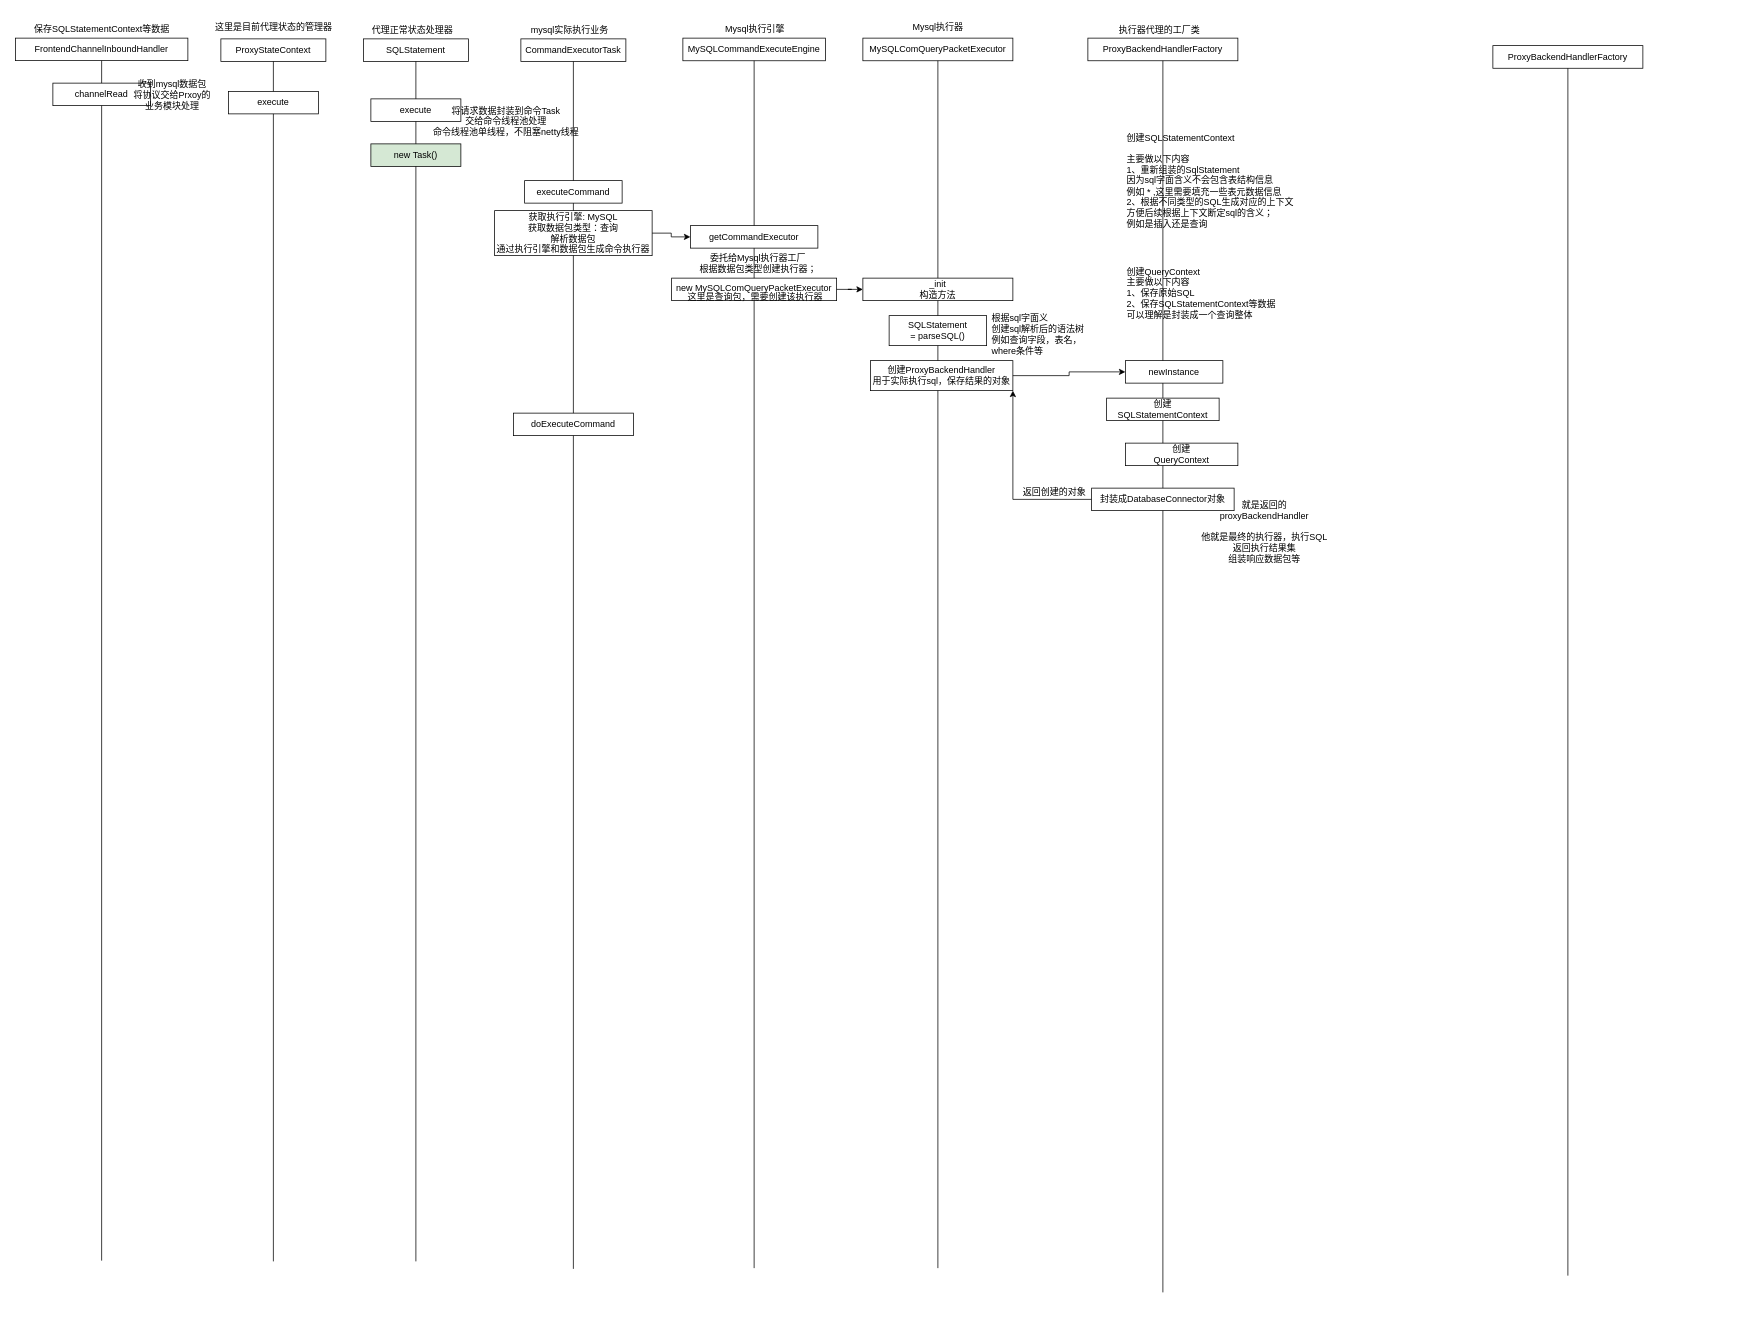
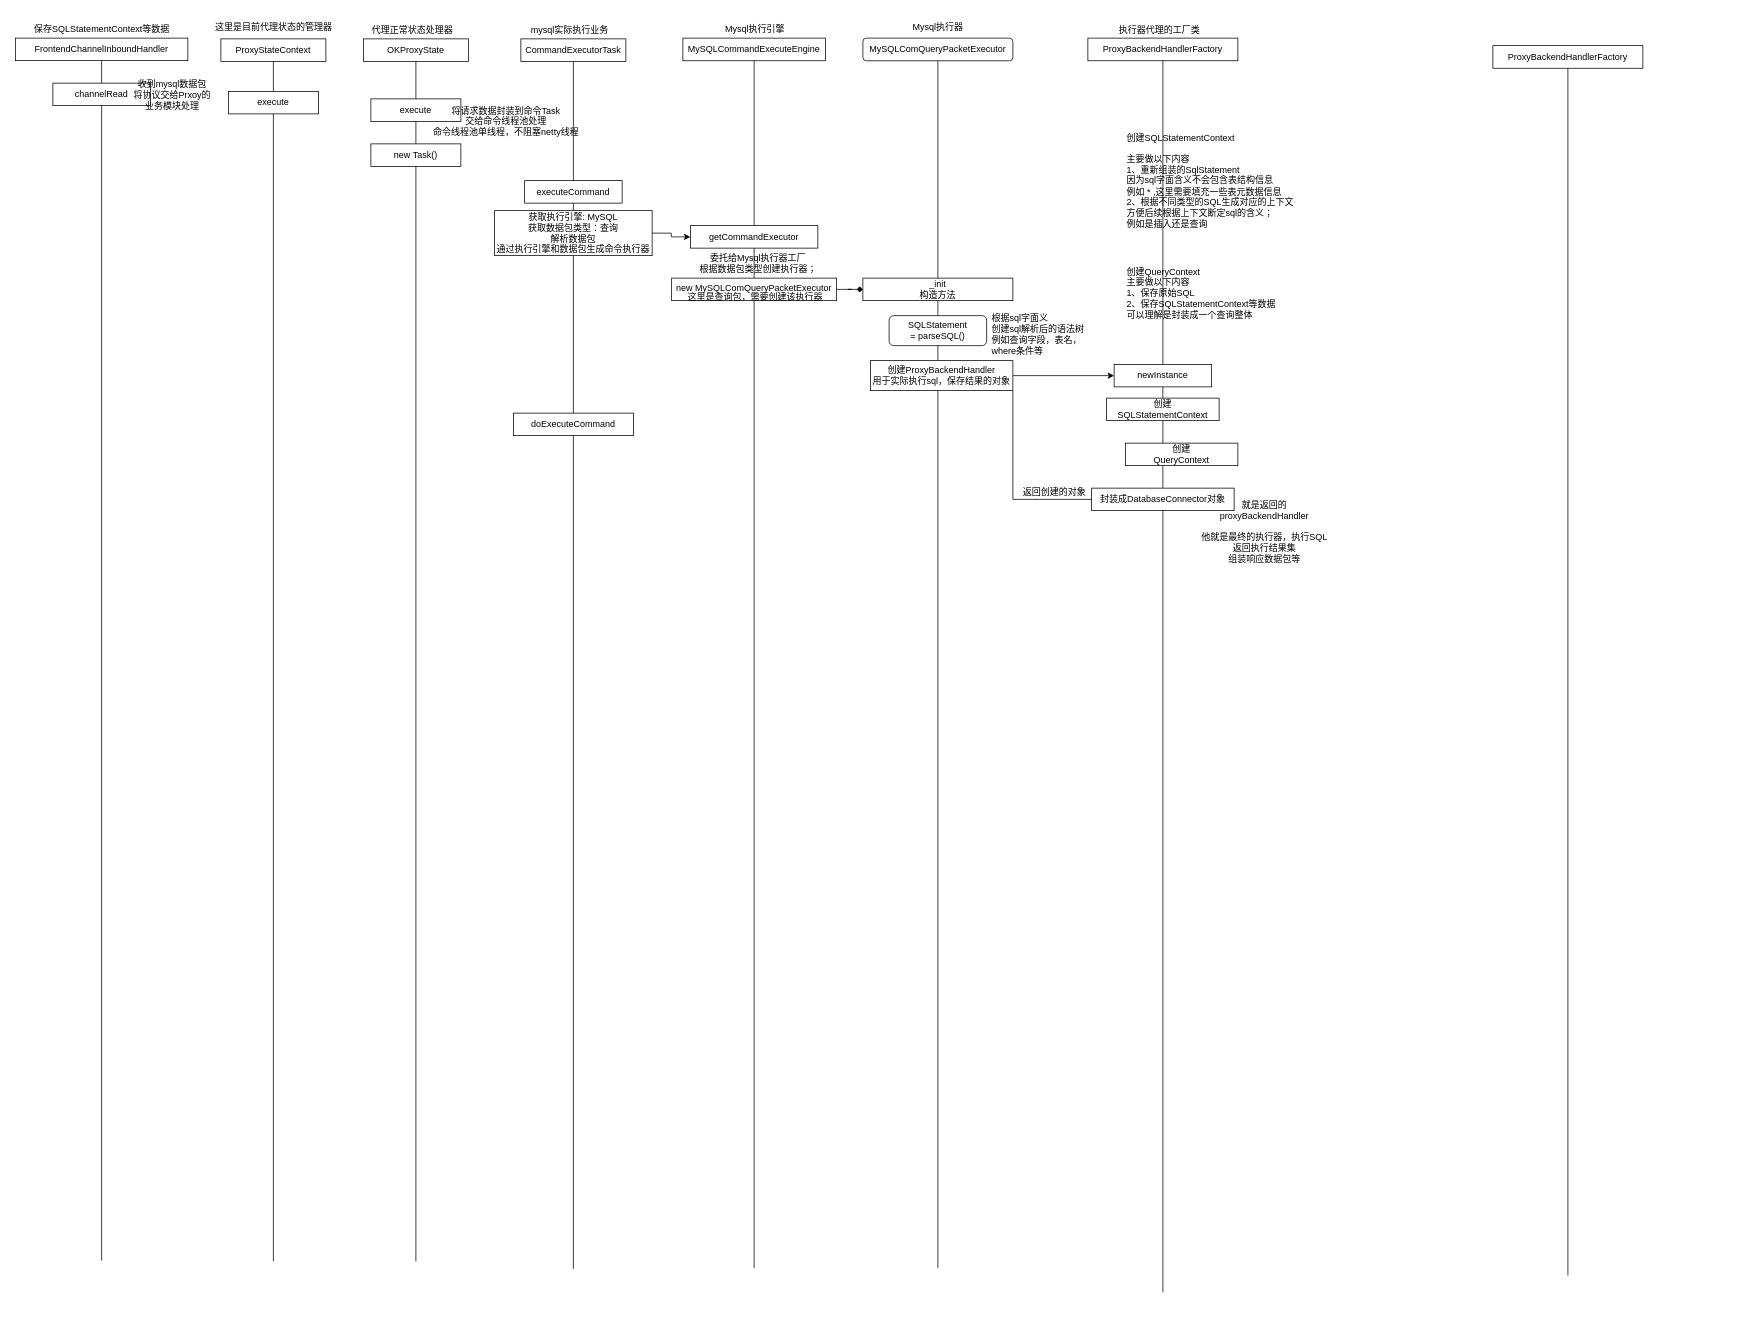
node "MySQLComQueryPacketExecutor": shape rectangle -> rounded rectangle
node "SQLStatement": label "SQLStatement" -> "OKProxyState"
node "new Task()": fillcolor #d5e8d4 -> #ffffff
edge "new MySQLComQueryPacketExecutor" -> "_init 构造方法": arrowhead classic -> diamond
node "SQLStatement = parseSQL()": shape rectangle -> rounded rectangle
node "newInstance": moved (1174, 372) -> (1163, 375)
edge "封装成DatabaseConnector对象" -> "创建ProxyBackendHandler 用于实际执行sql，保存结果的对象": arrowhead classic -> none
